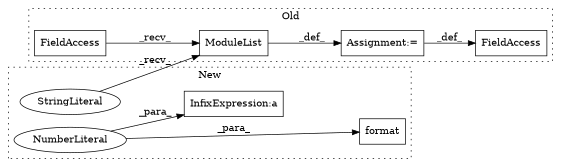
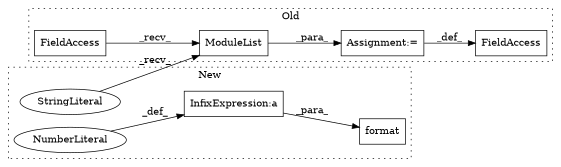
edge "ModuleList" -> "Assignment:=": label "_def_" -> "_para_"
edge "NumberLiteral" -> "InfixExpression:a": label "_para_" -> "_def_"
edge "NumberLiteral" -> "format": now "InfixExpression:a" -> "format"
